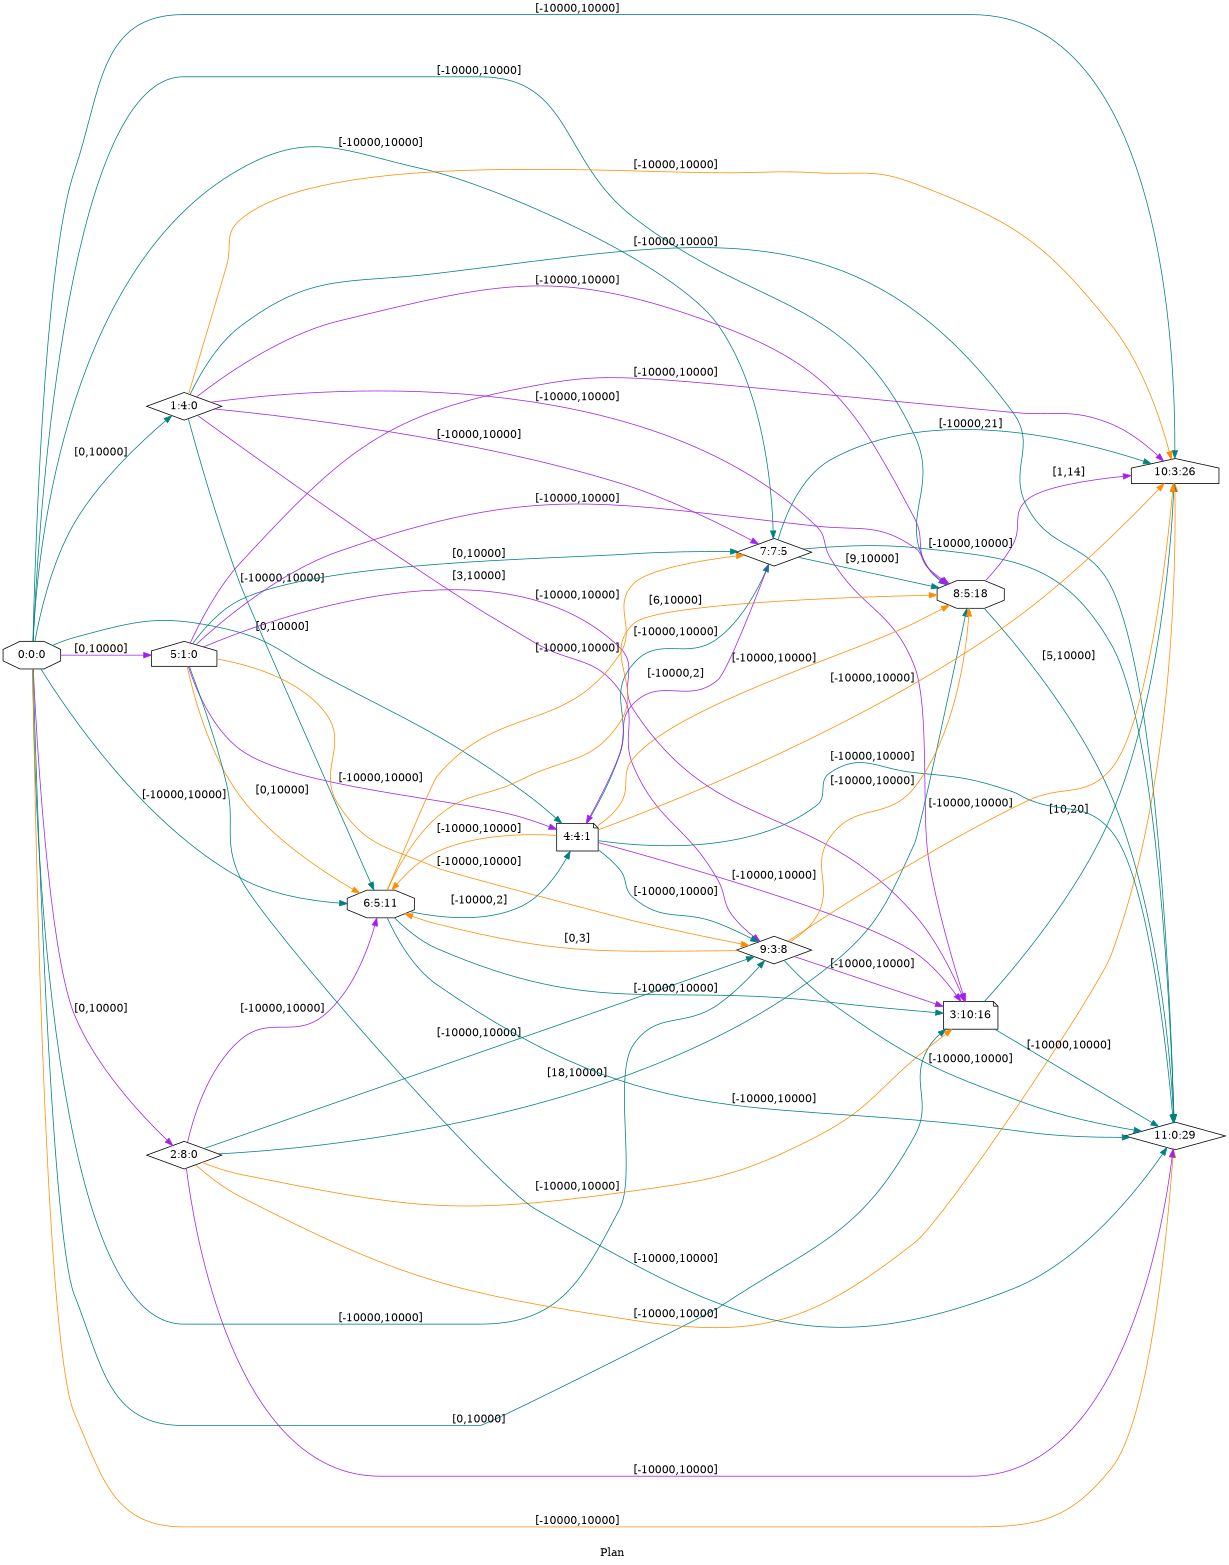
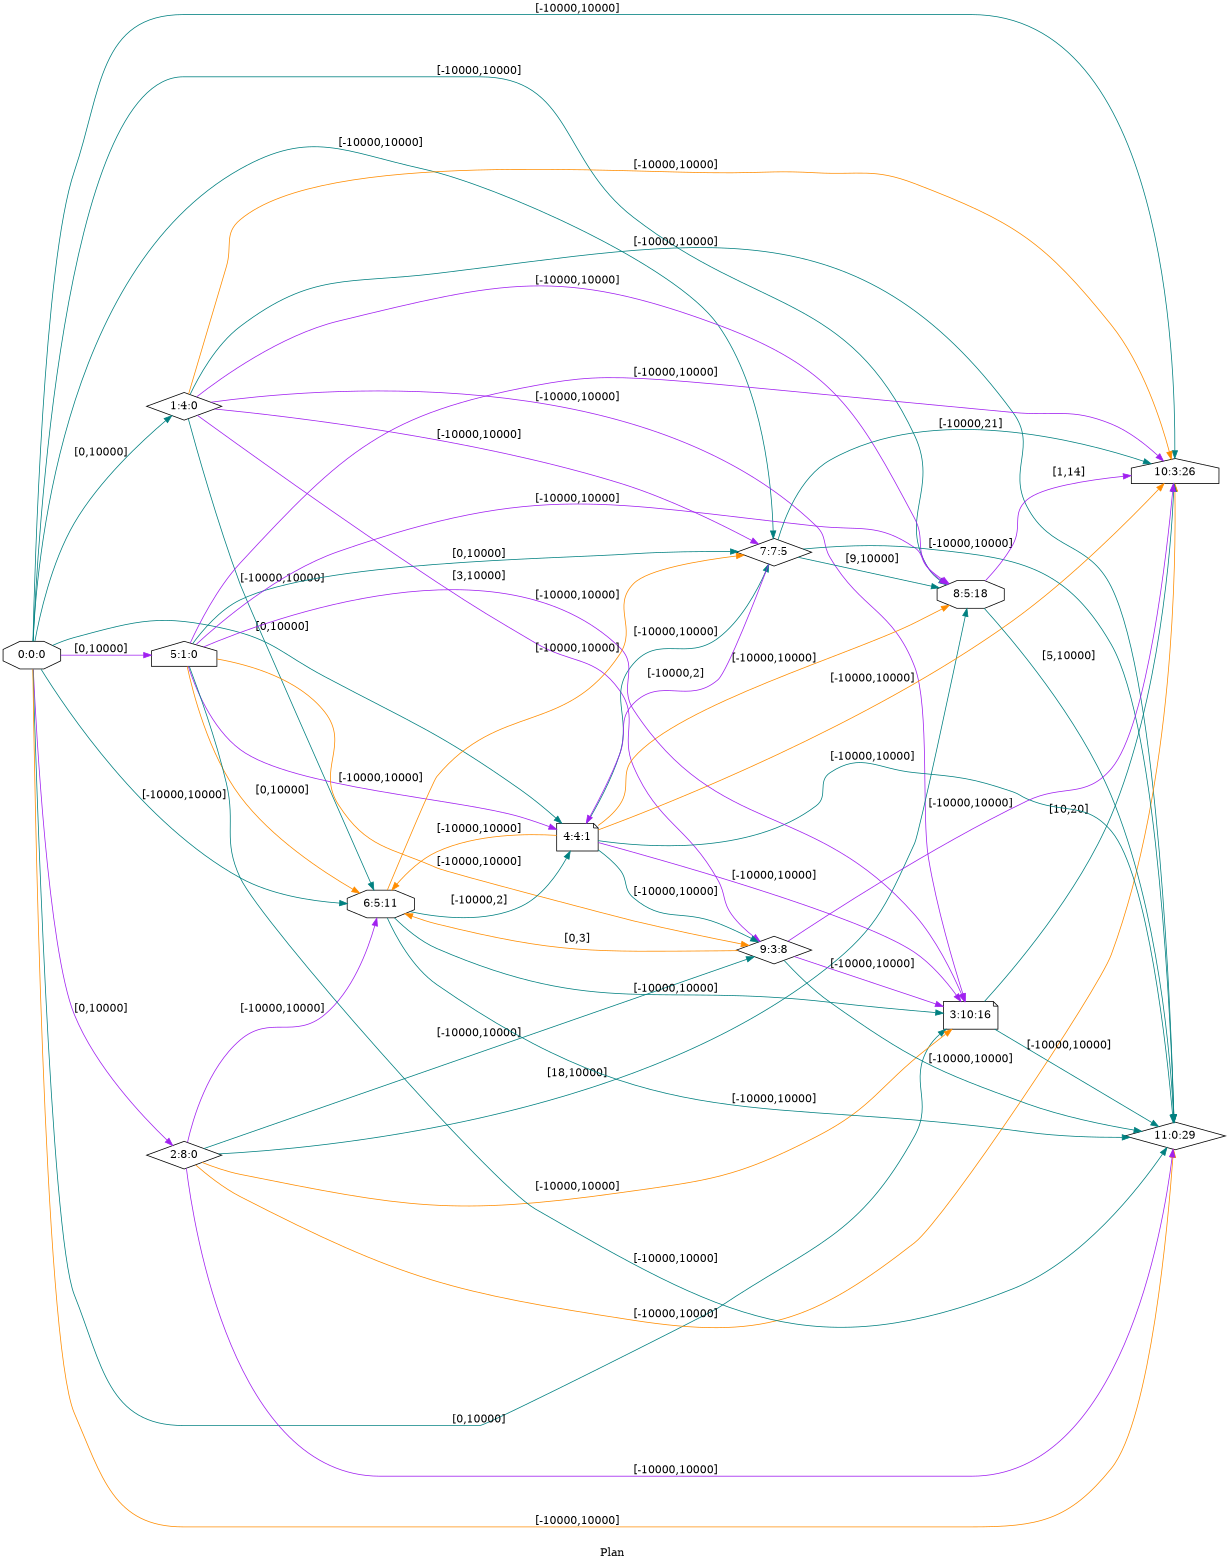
edge "6:5:11" -> "8:5:18": removed, label "[6,10000]"
edge "9:3:8" -> "10:3:26": color darkorange -> purple
edge "9:3:8" -> "8:5:18": removed, label "[-10000,10000]"
edge "0:0:0" -> "9:3:8": removed, label "[-10000,10000]"
